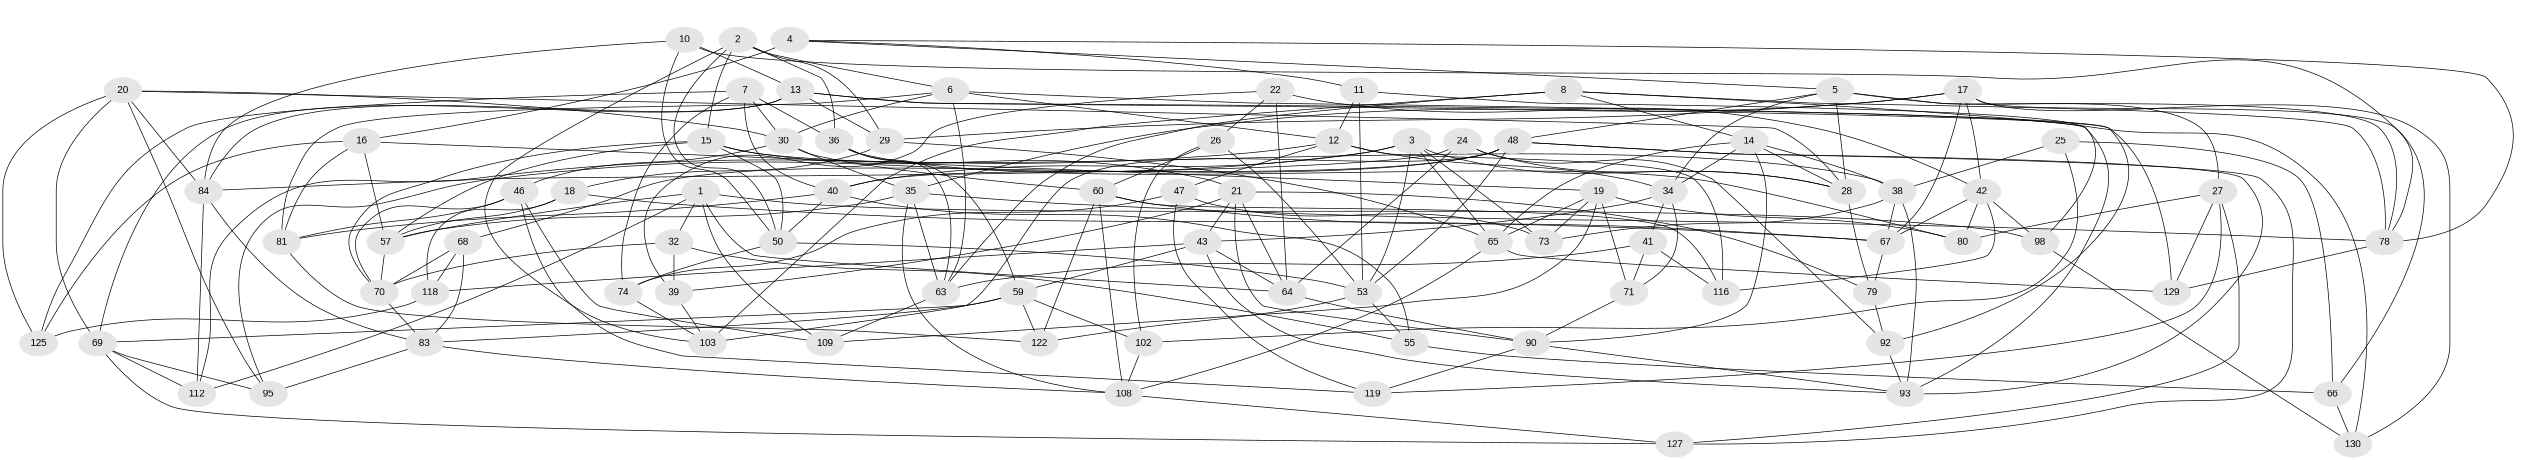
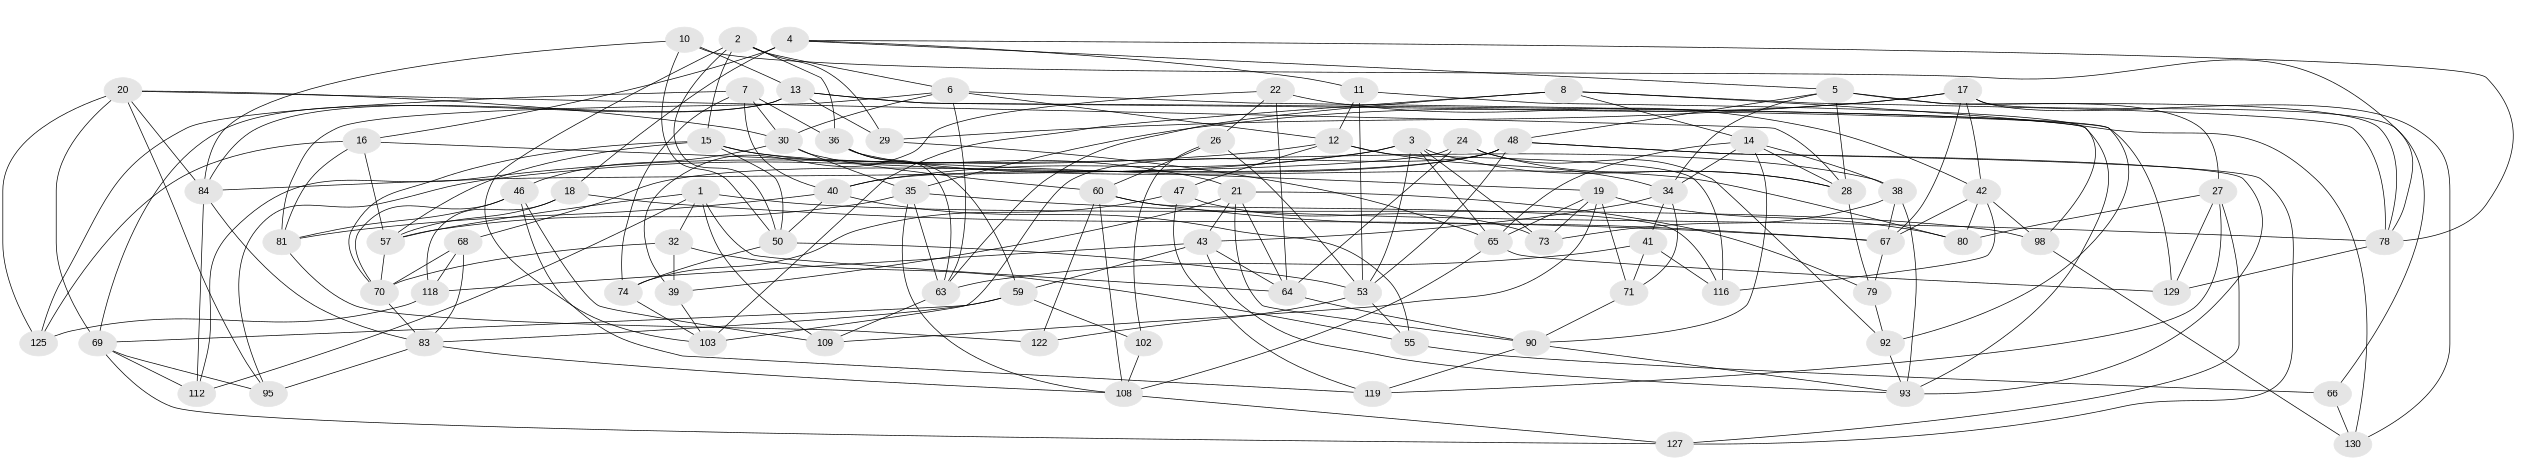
node "25": removed
edge "29" -- "18": now "4" -- "18"
edge "59" -- "122": removed
